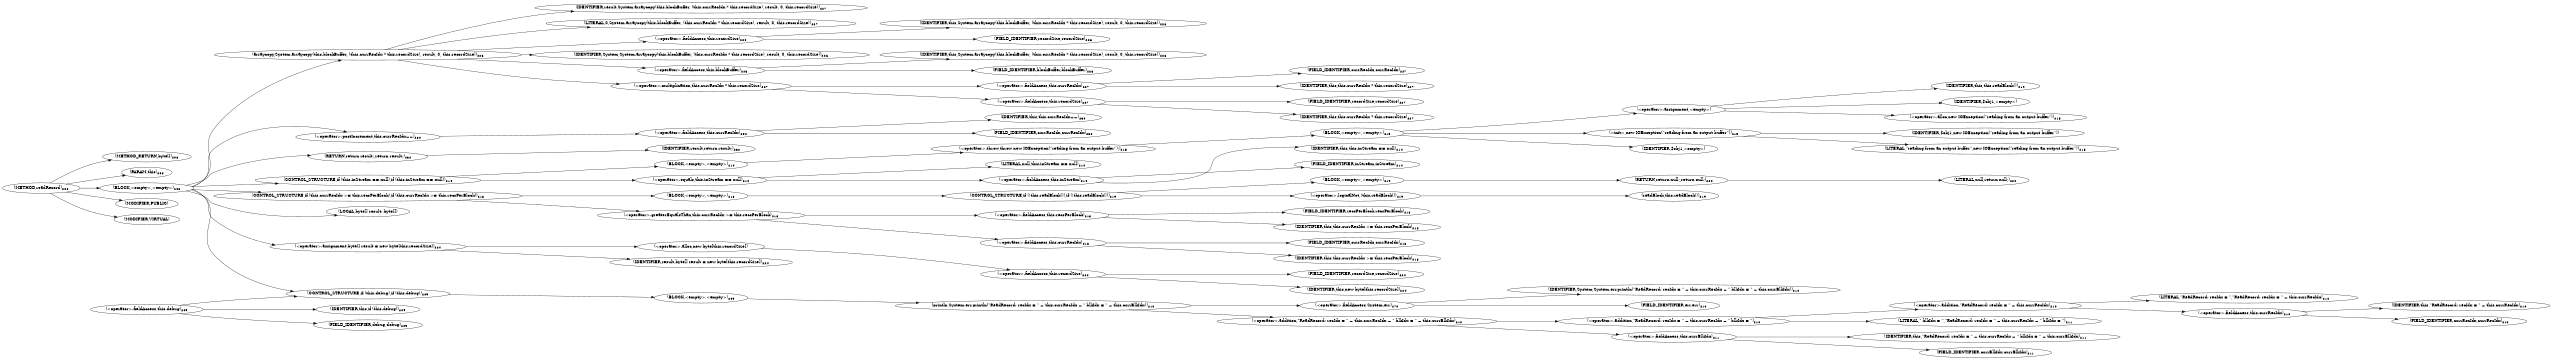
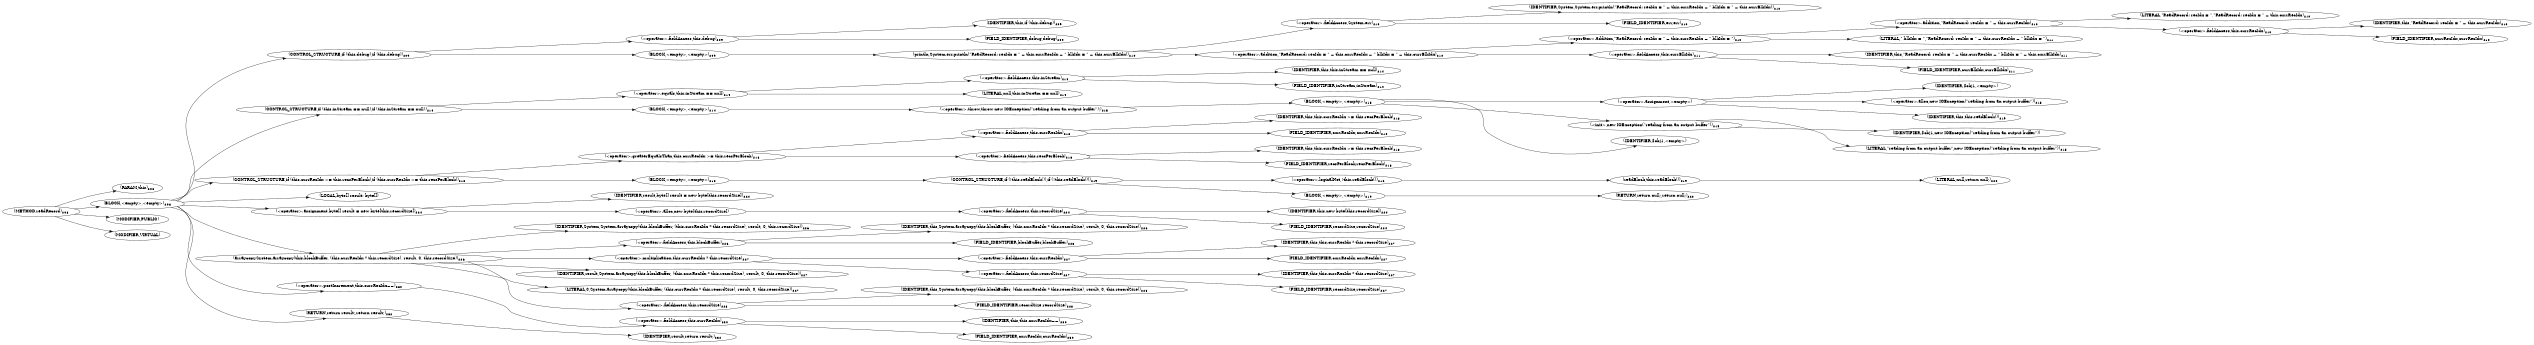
node "(METHOD_RETURN,byte[])": removed
edge "(RETURN,return null;,return null;)" -> "(LITERAL,null,return null;)": now "(readBlock,this.readBlock())" -> "(LITERAL,null,return null;)"
node "(<operator>.logicalNot,!this.readBlock())": text "219" -> "216"
edge "(<operator>.fieldAccess,this.debug)" -> "(CONTROL_STRUCTURE,if (this.debug),if (this.debug))": reversed
node "(<operator>.fieldAccess,System.err)": text "270" -> "210"
